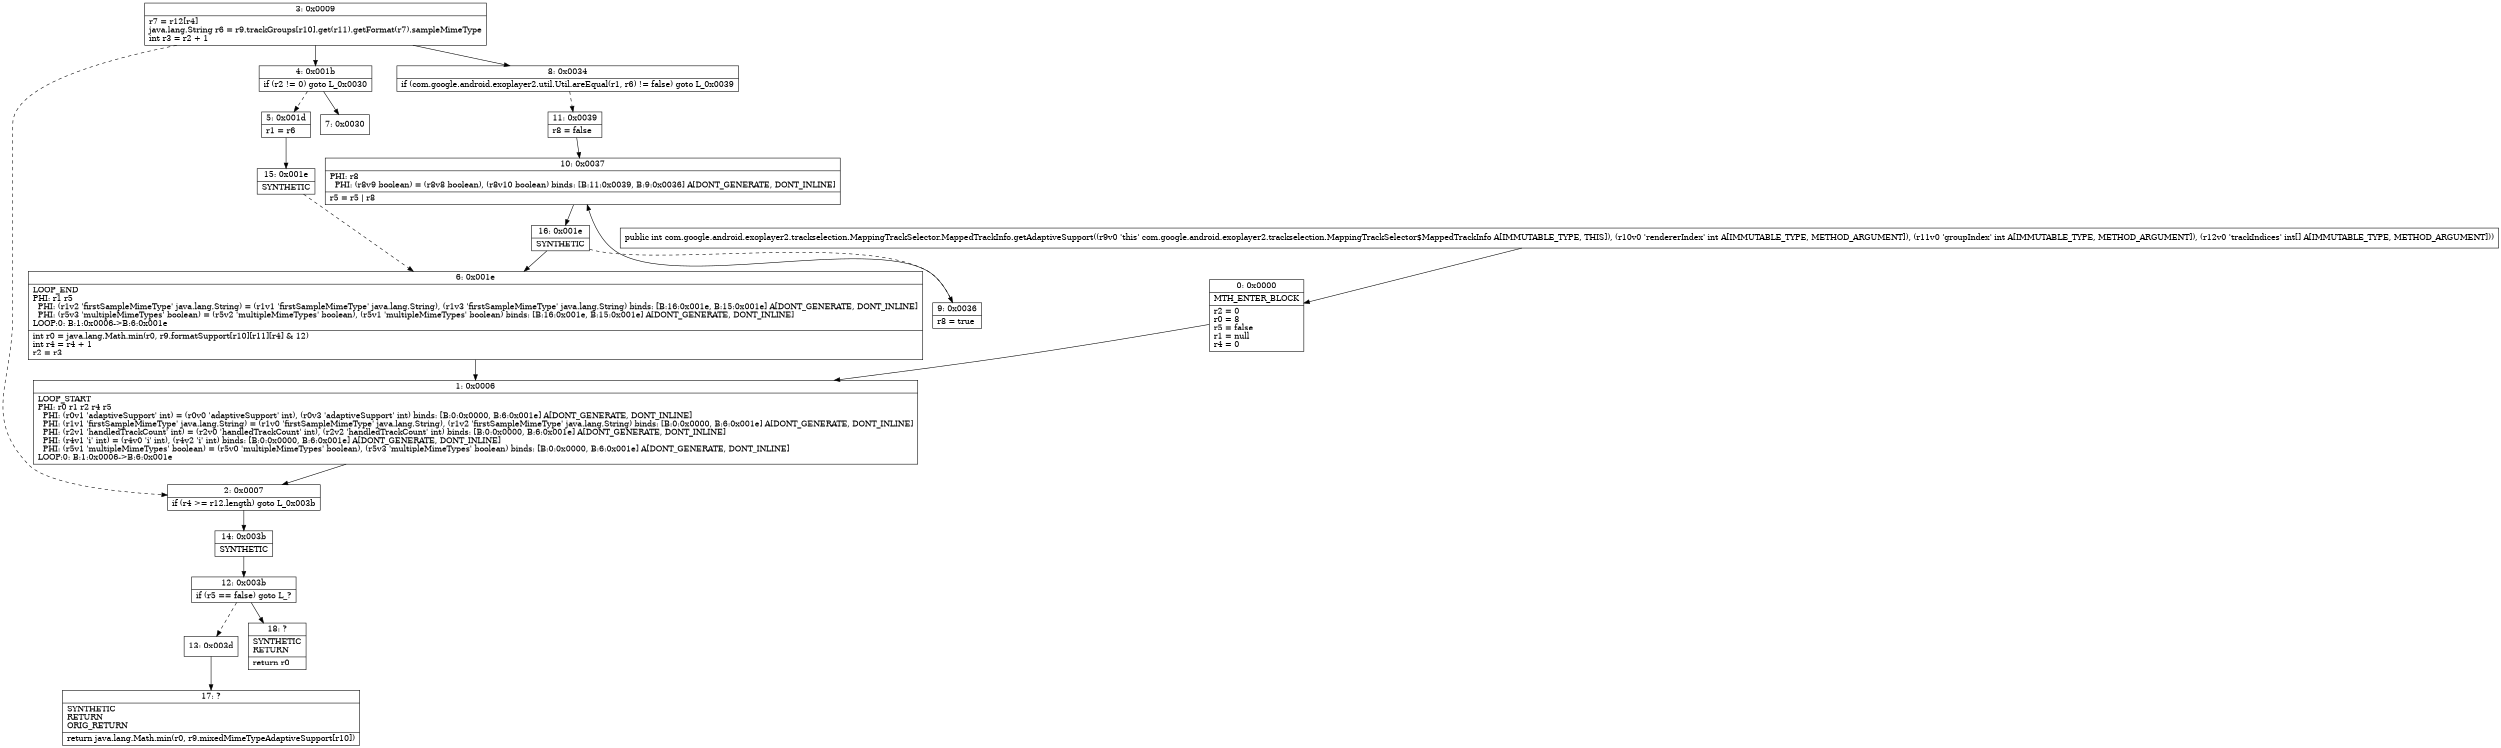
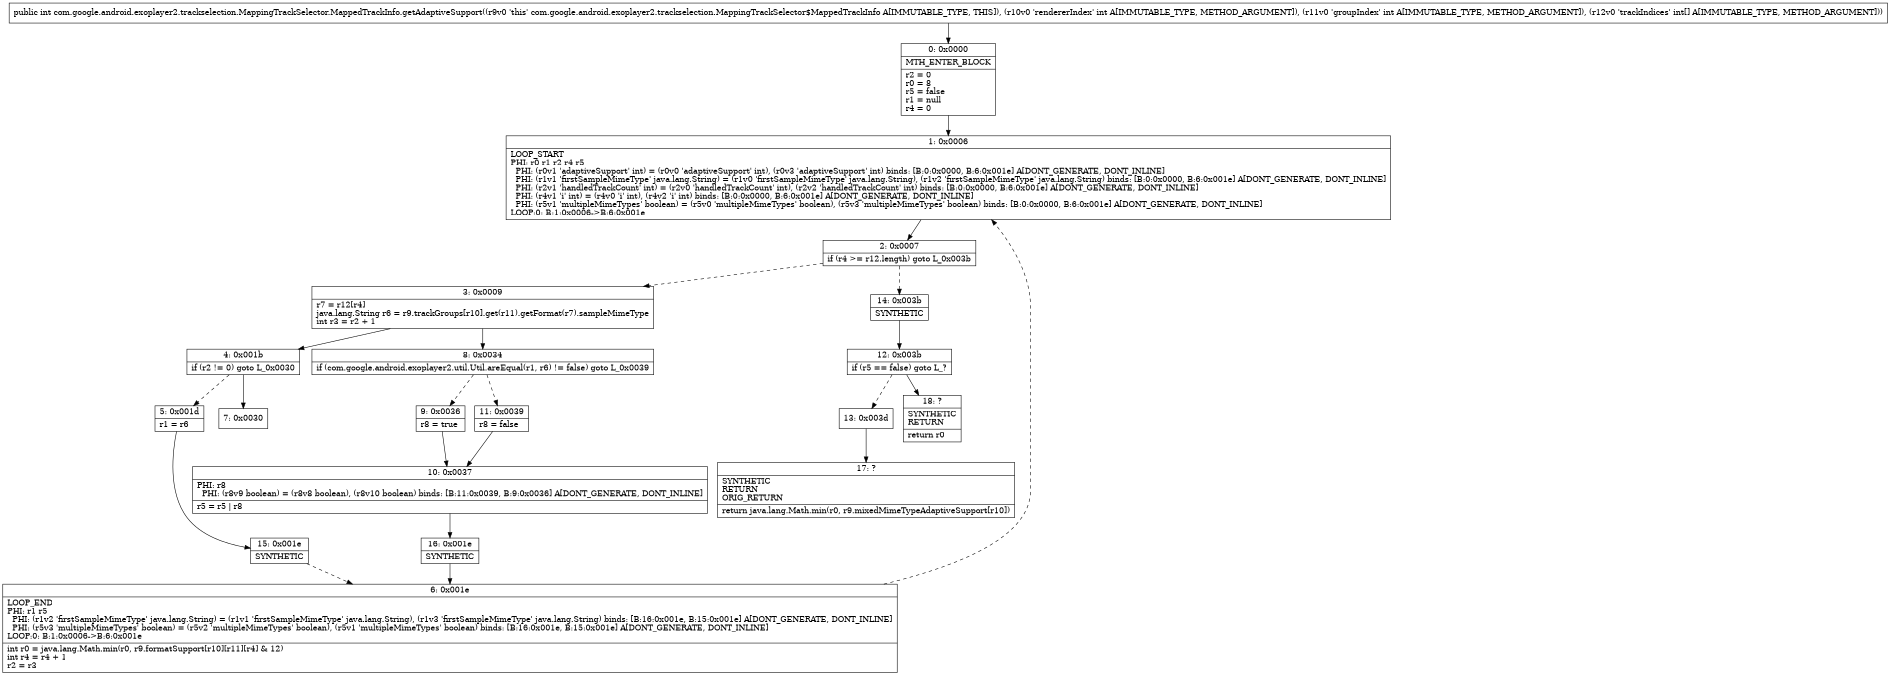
edge "16: 0x001e" -> "9: 0x0036": now "8: 0x0034" -> "9: 0x0036"
edge "3: 0x0009" -> "2: 0x0007": reversed
edge "6: 0x001e" -> "1: 0x0006": style solid -> dashed
edge "2: 0x0007" -> "14: 0x003b": style solid -> dashed
